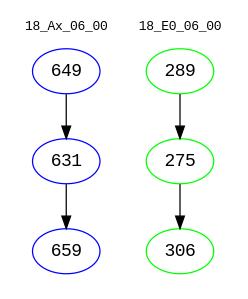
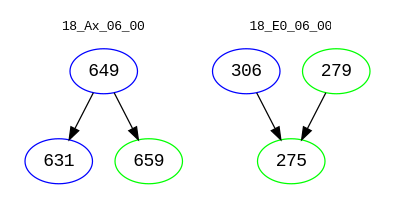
node "289": label "289" -> "279"
edge "631" -> "659": now "649" -> "659"
edge "275" -> "306": reversed
node "659": color blue -> green
node "306": color green -> blue
